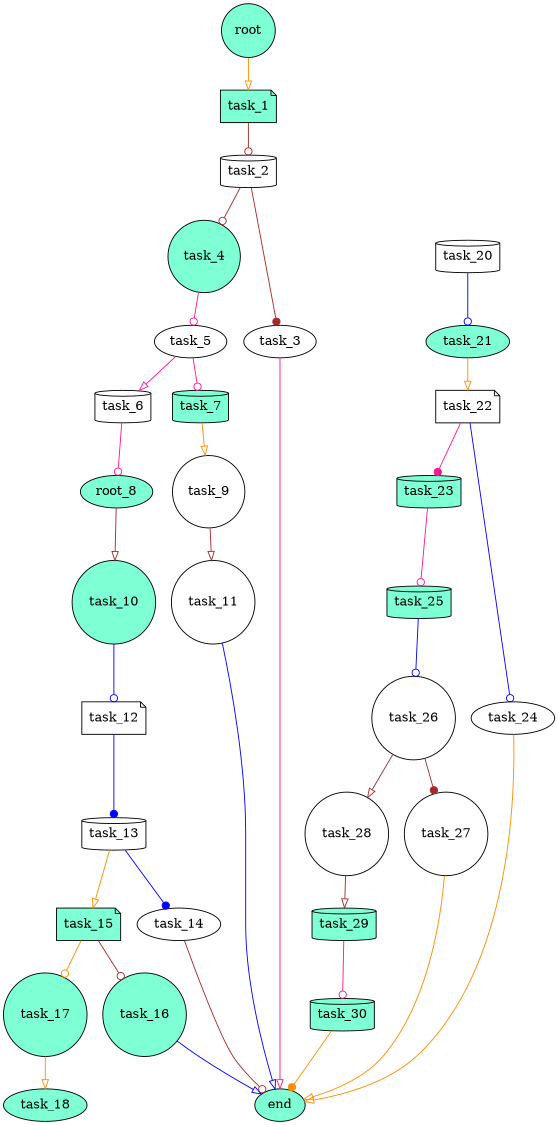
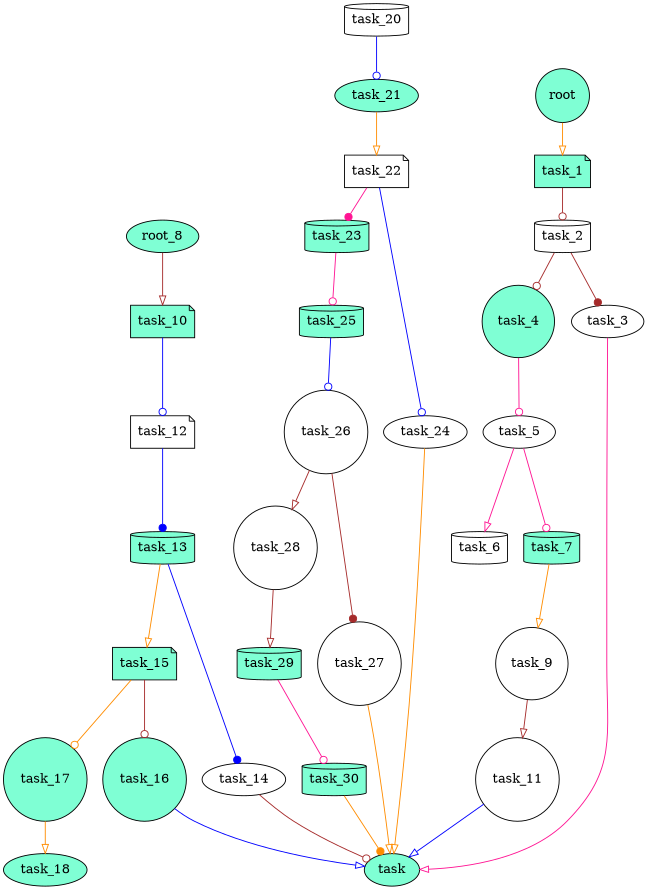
edge "task_6" -> "root_8": removed
node "task_10": shape circle -> note
node "task_13": fillcolor white -> aquamarine
node "end": label "end" -> "task"
